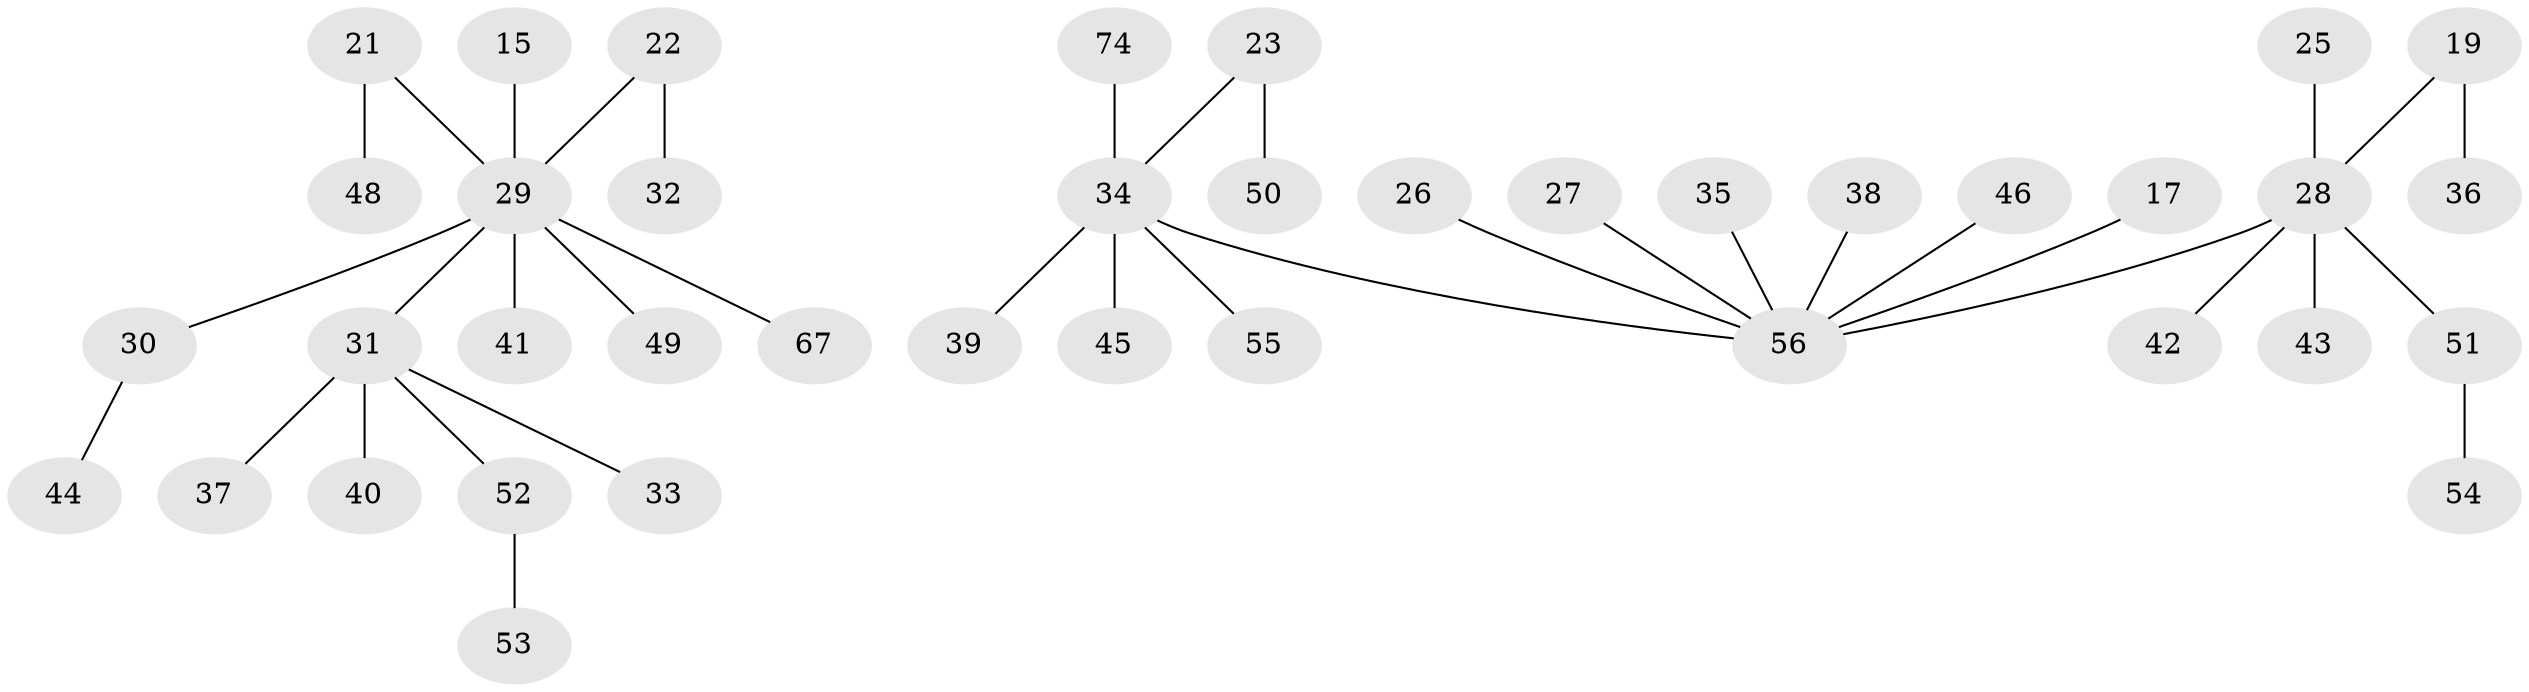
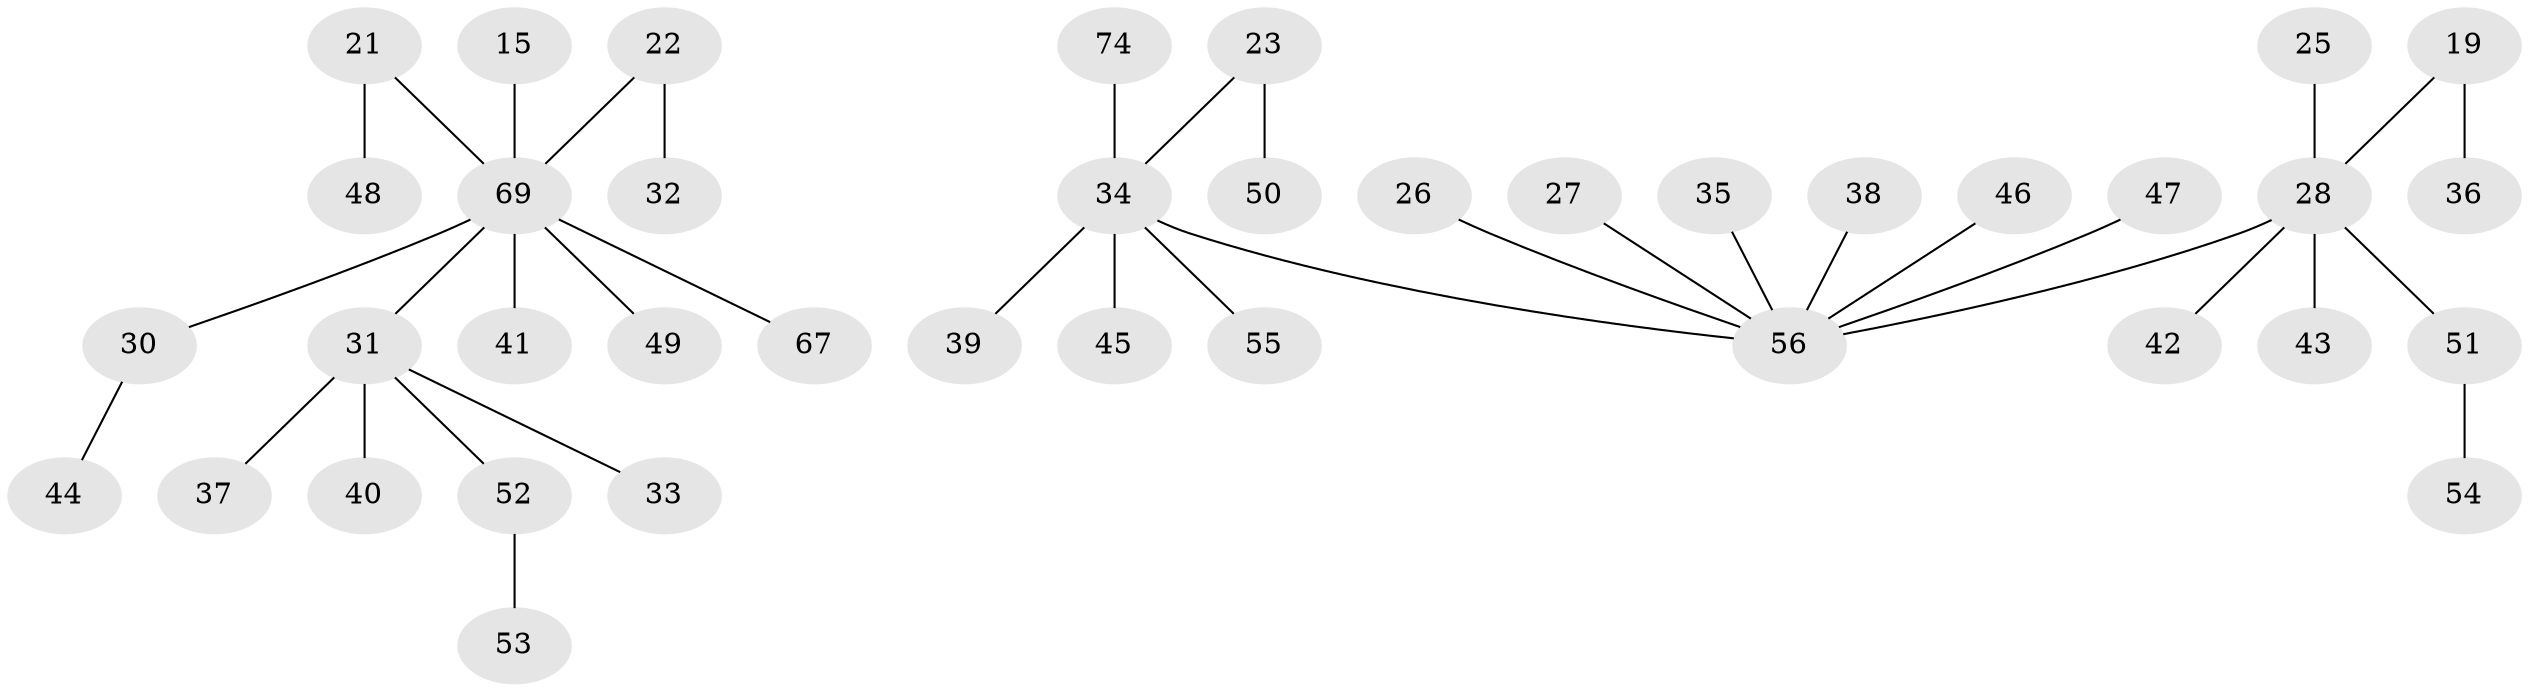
node "29": label "29" -> "69"
node "17": label "17" -> "47"
